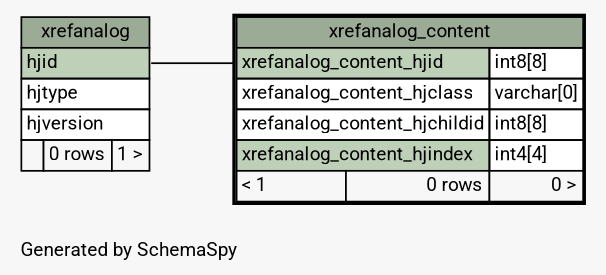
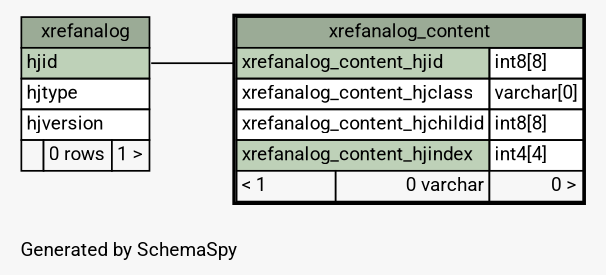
node "xrefanalog_content": text "0 rows" -> "0 varchar"
